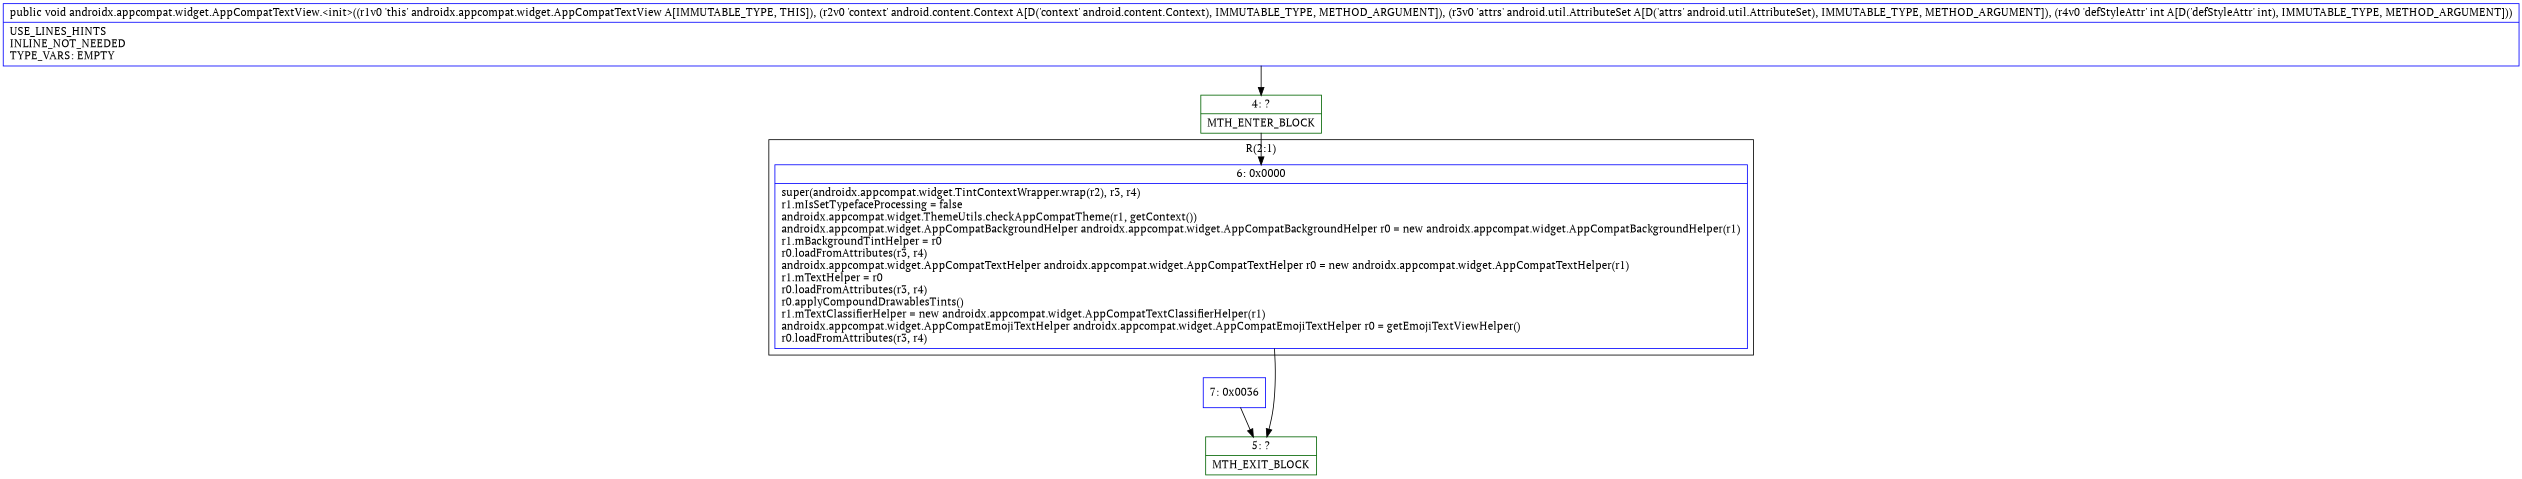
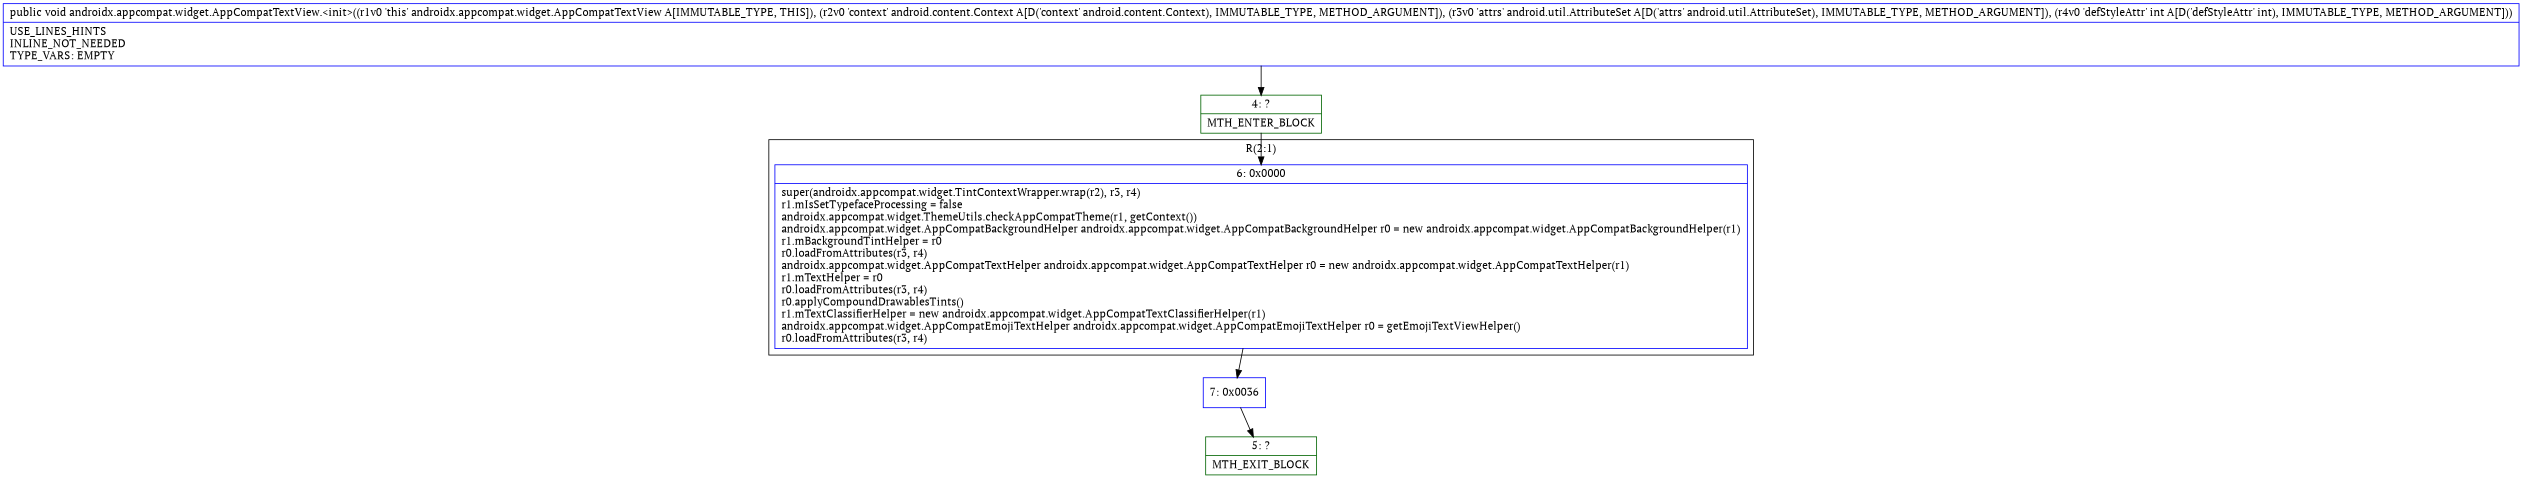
edge "6: 0x0000" -> "5: ?": now "6: 0x0000" -> "7: 0x0036"
